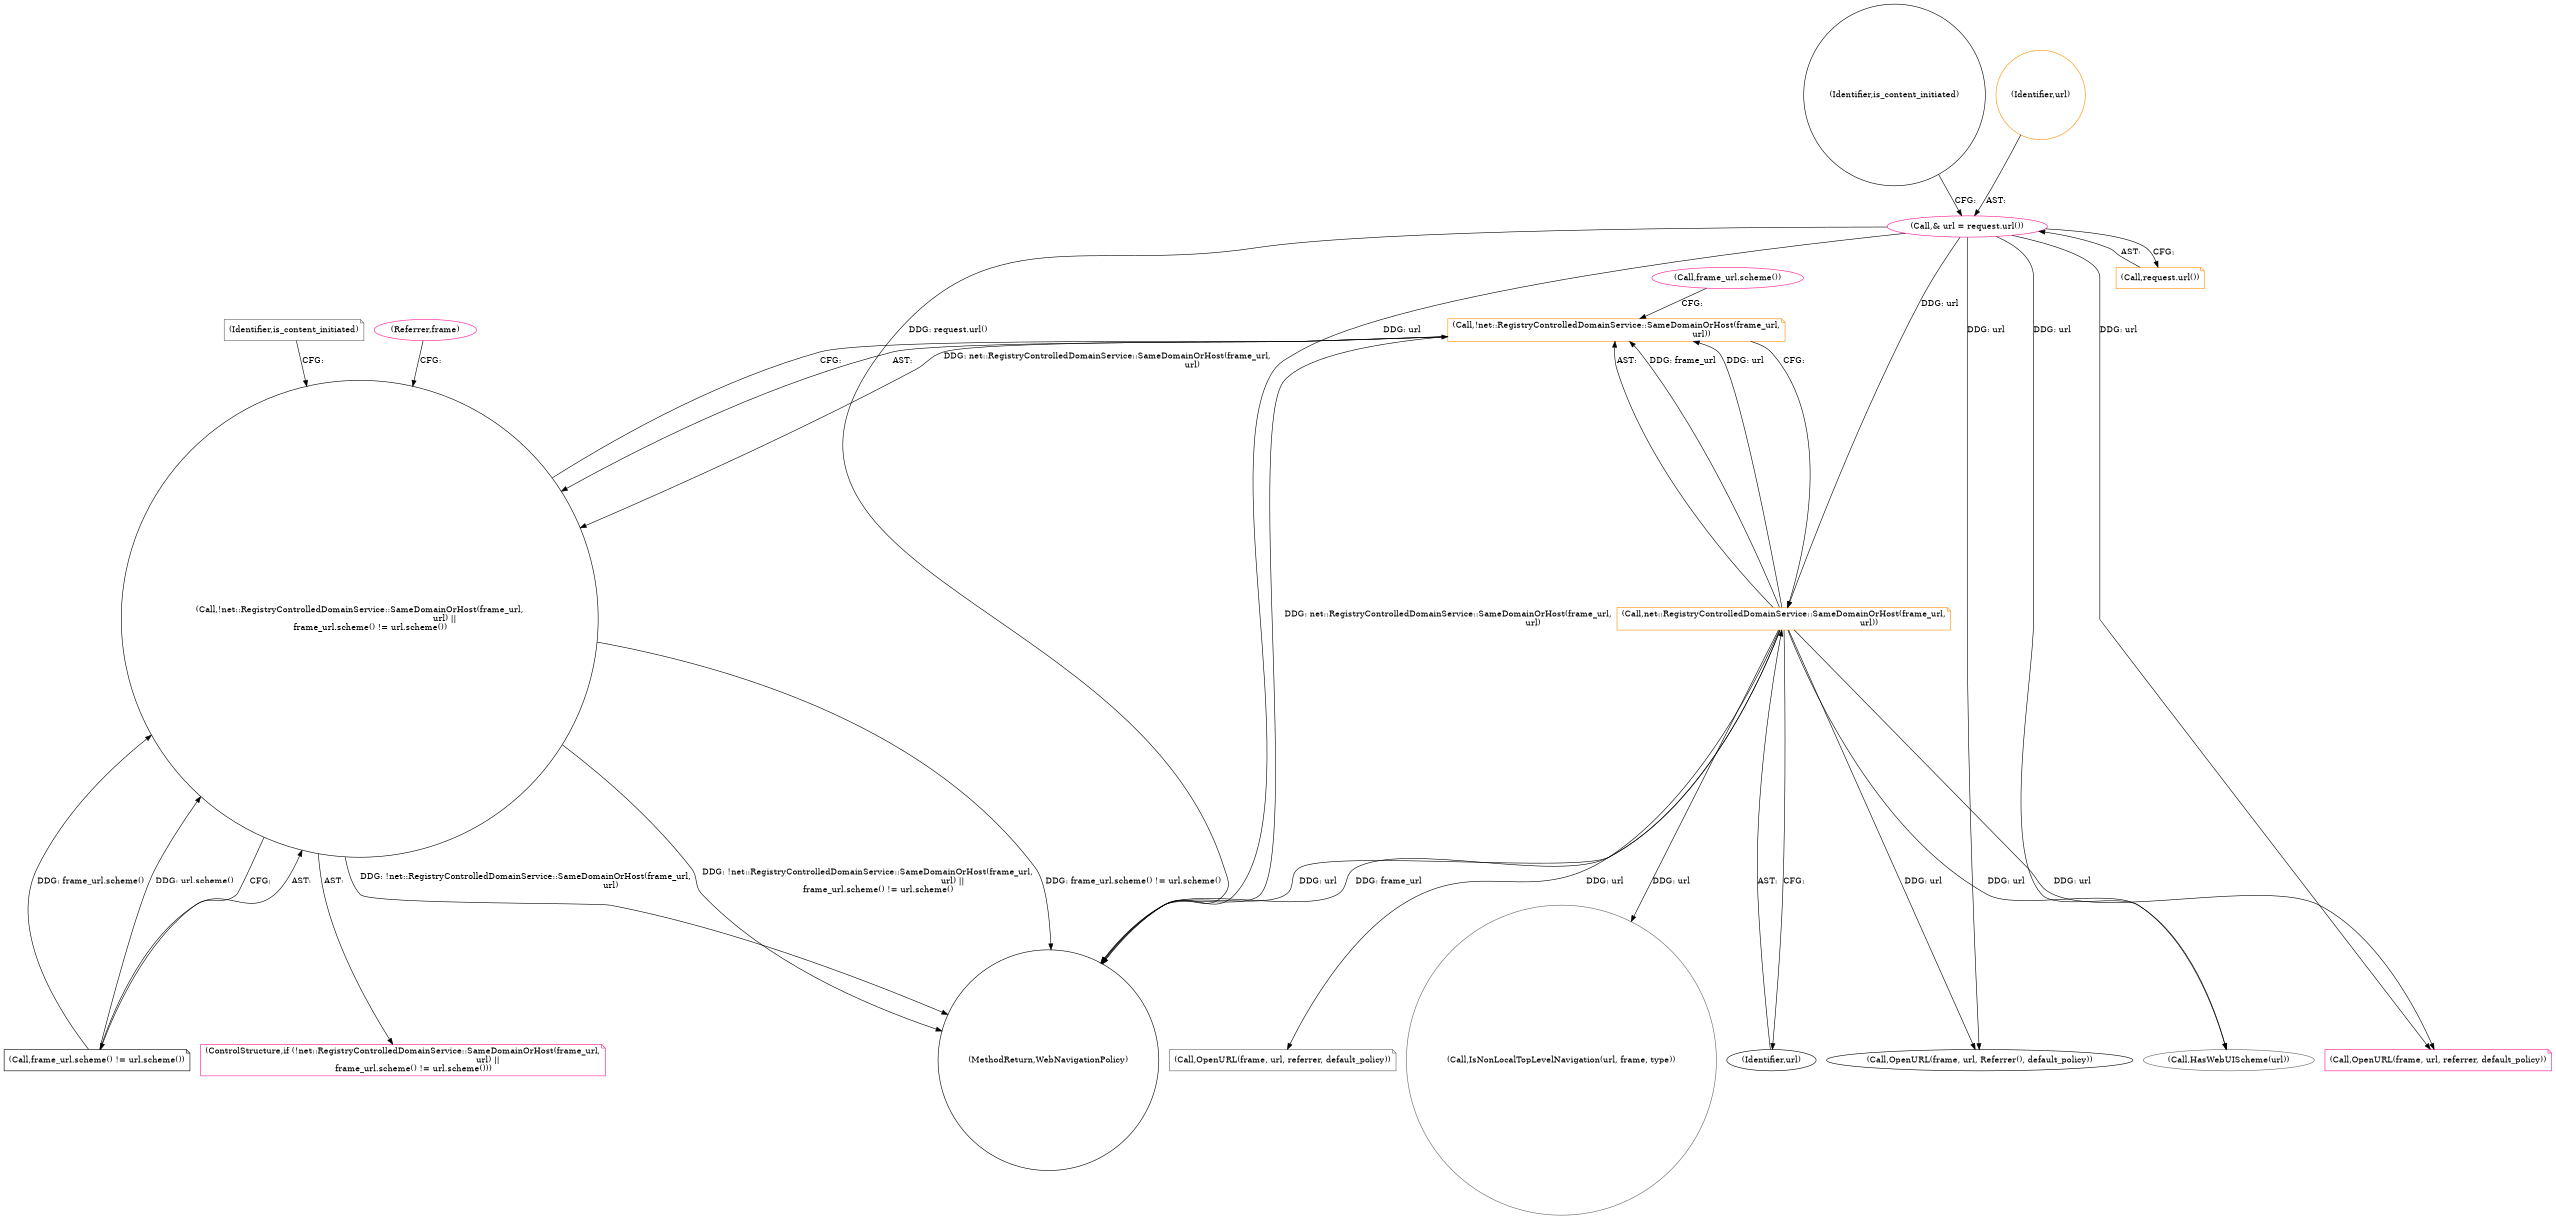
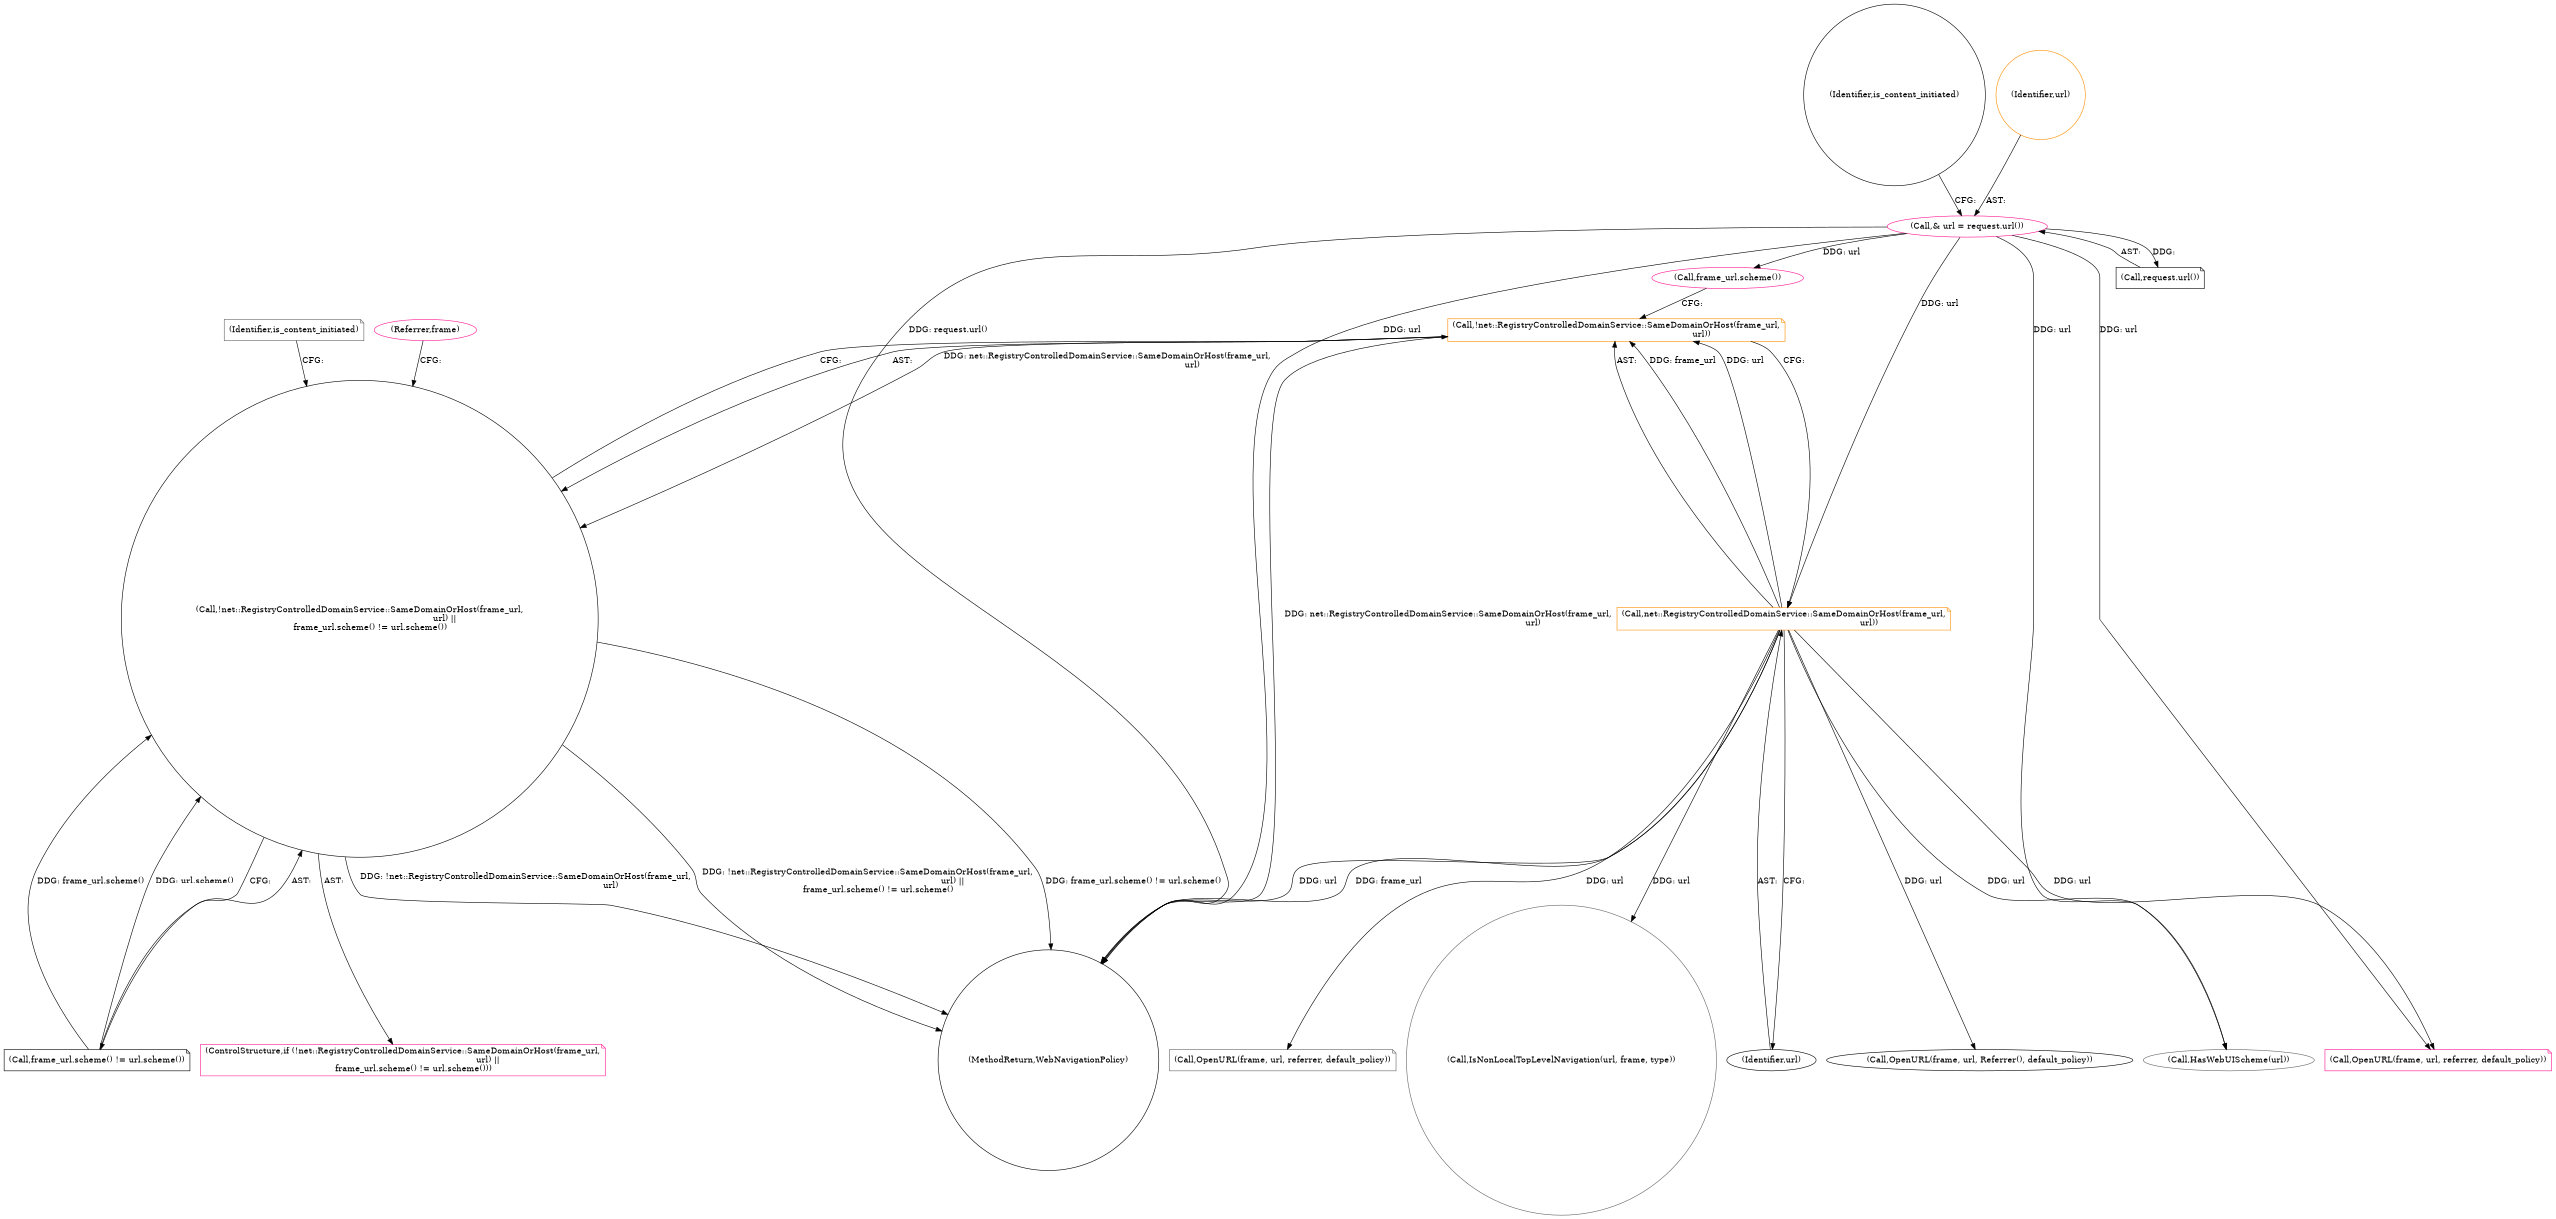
edge "(Call,& url = request.url())" -> "(Call,request.url())": label "CFG: " -> "DDG: "
node "(Call,request.url())": color darkorange -> black
edge "(Call,& url = request.url())" -> "(Call,OpenURL(frame, url, Referrer(), default_policy))": now "(Call,& url = request.url())" -> "(Call,frame_url.scheme())"
